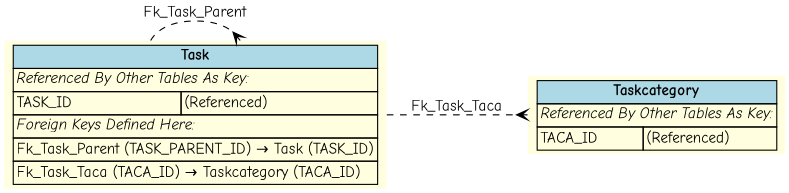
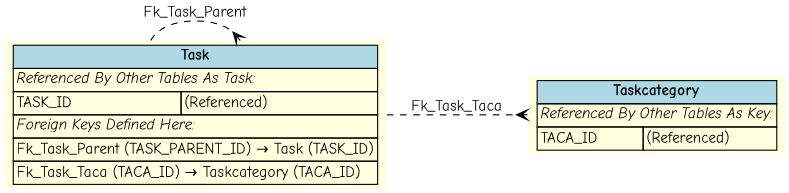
node "Task": text "Referenced By Other Tables As Key:" -> "Referenced By Other Tables As Task:"
